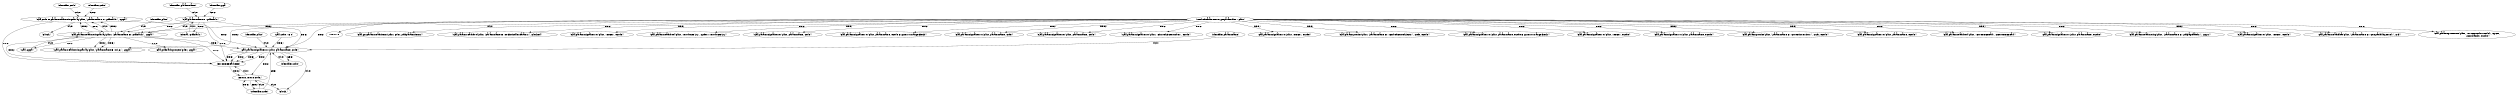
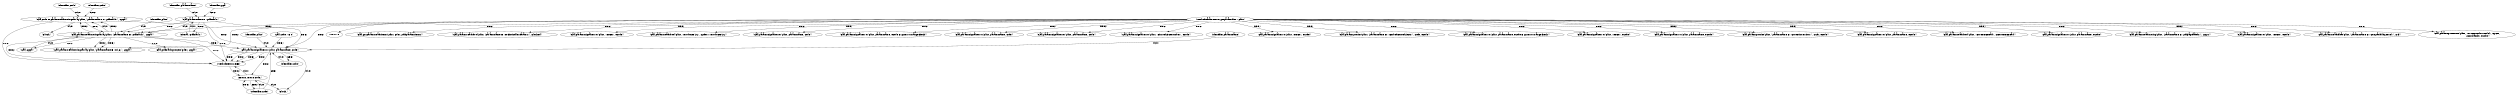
edge "(MethodParameterIn,gs_param_list * plist)" -> "1000118": label "AST: " -> "DDG: "
node "(ForOPDFRead,RET)": label "(ForOPDFRead,RET)" -> "(MethodReturn,RET)"
